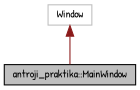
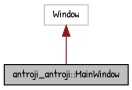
node "antroji_praktika::MainWindow": label "antroji_praktika::MainWindow" -> "antroji_antroji::MainWindow"
